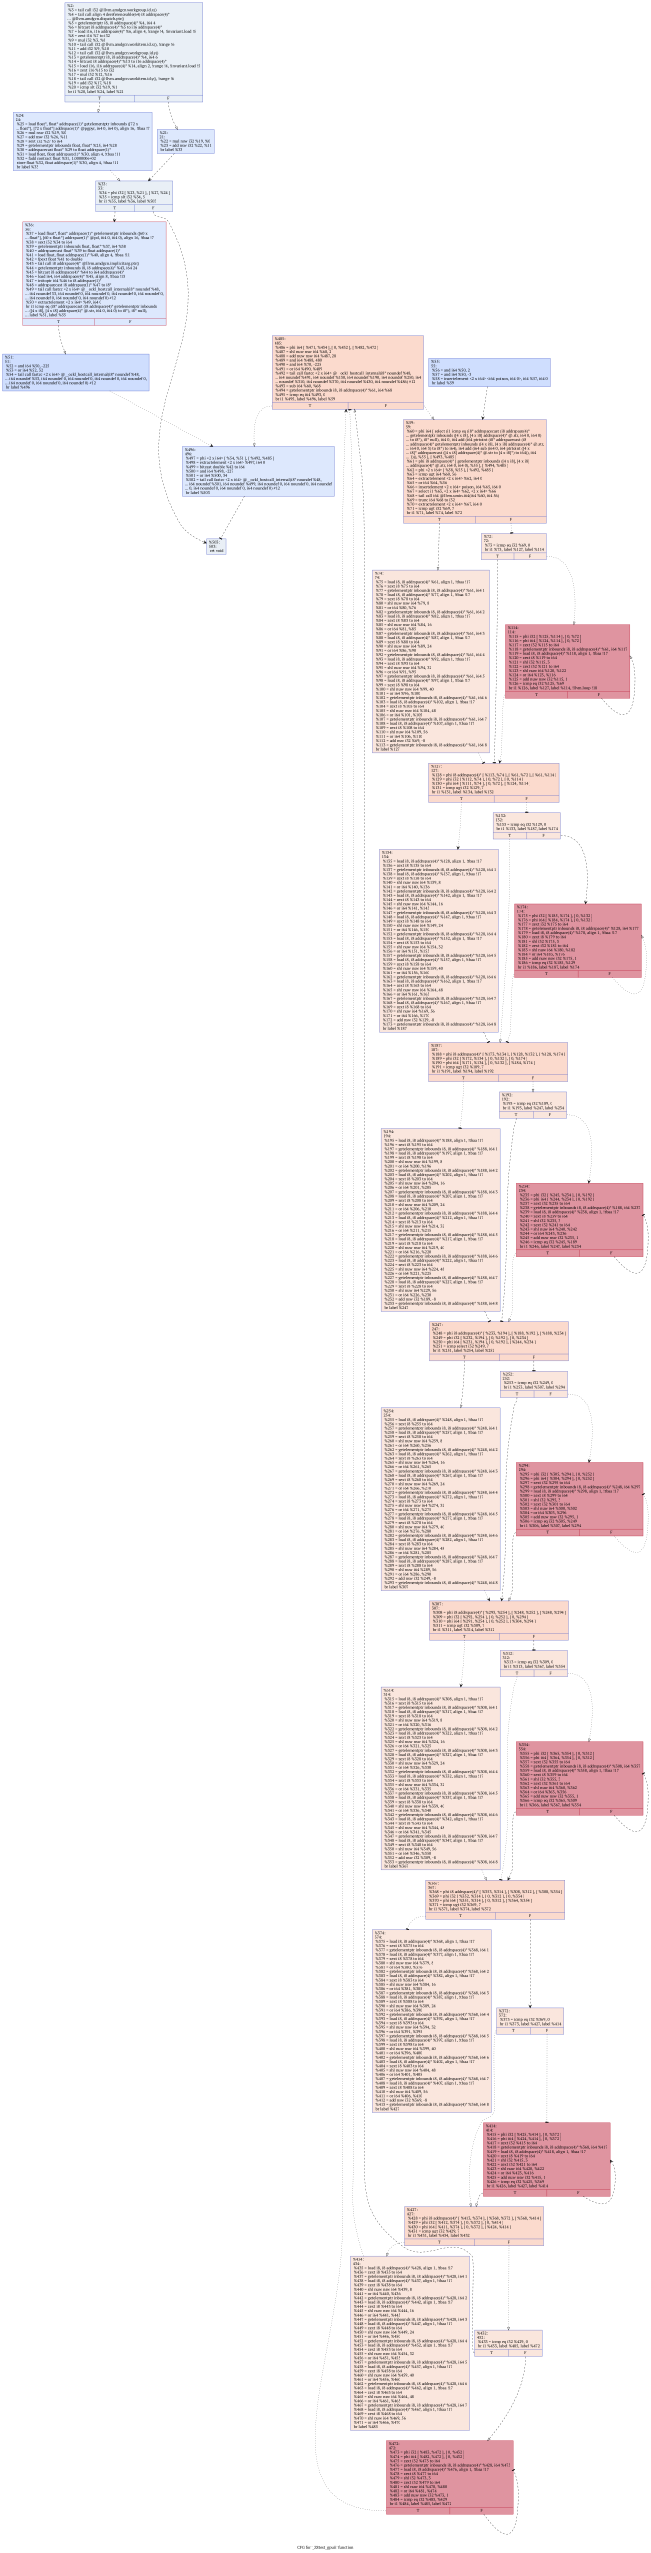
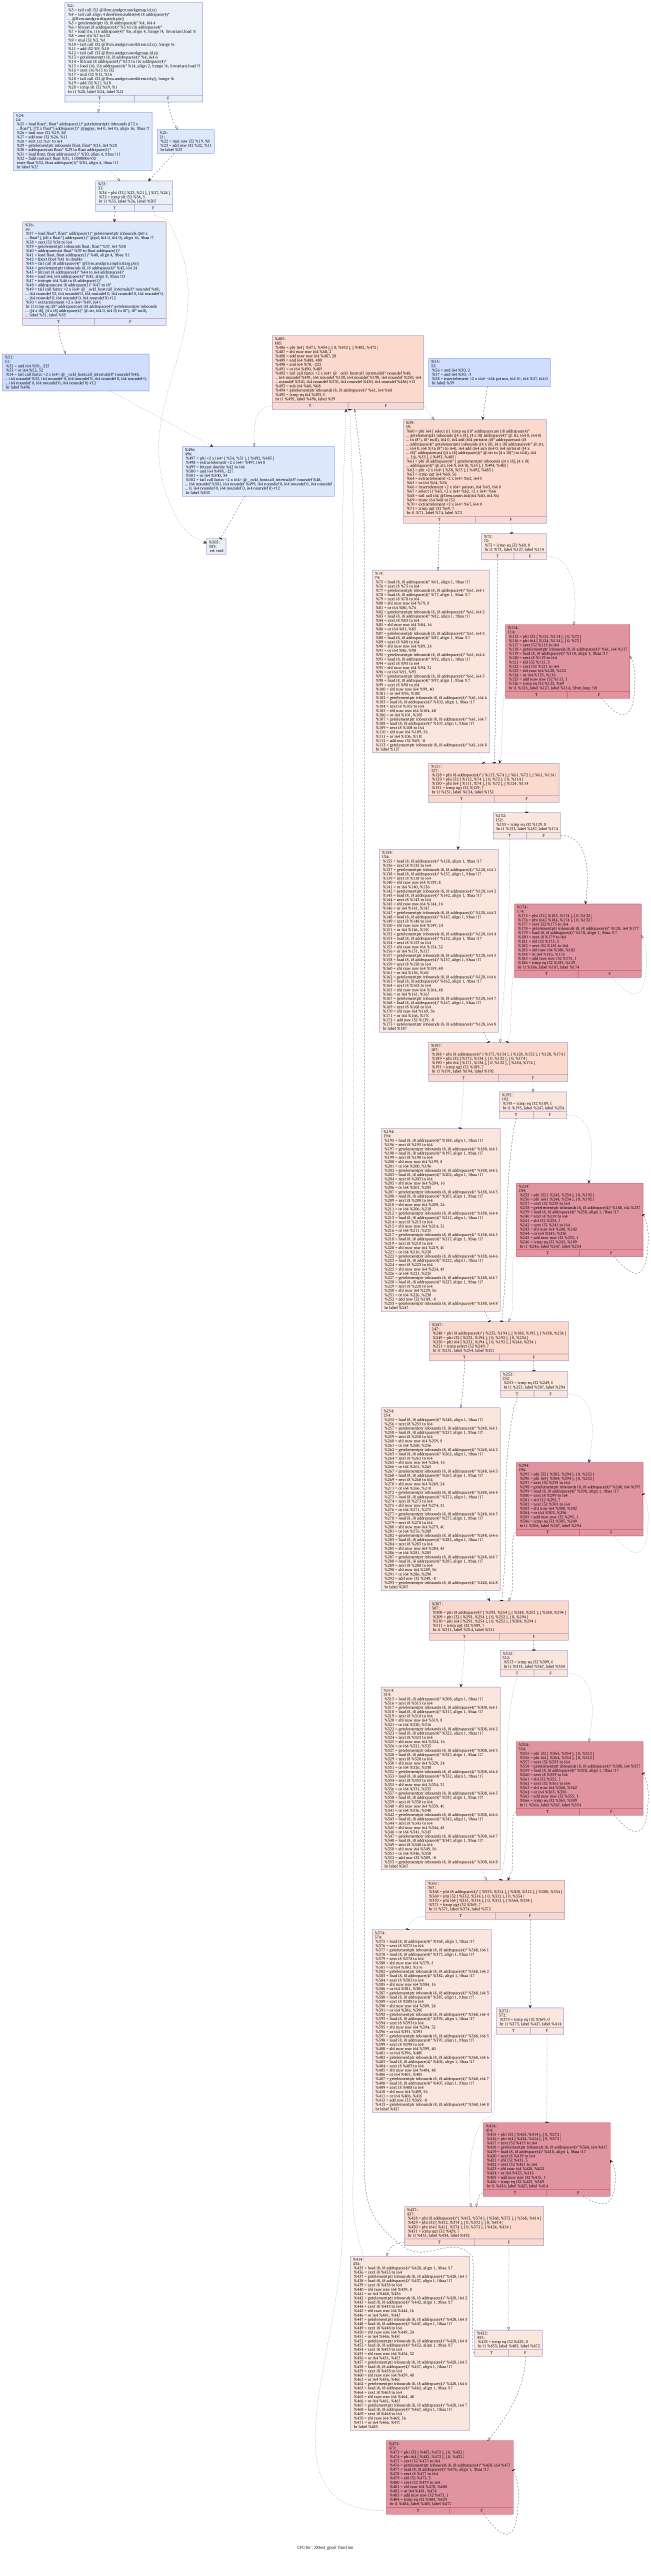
edge "%33:" -> "%503:": style dashed -> dotted
edge "%252:" -> "%307:": arrowhead vee -> tee
edge "%427:" -> "%434:": style dotted -> dashed
